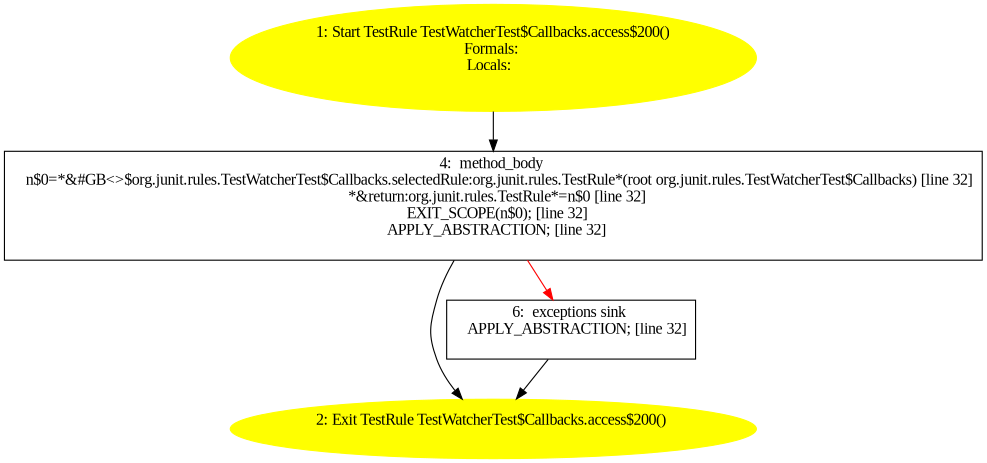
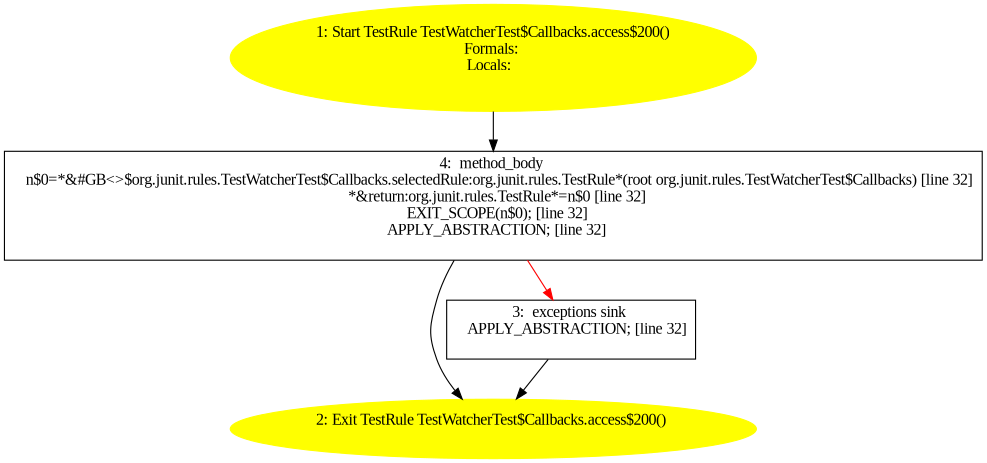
node "6:  exceptions sink APPLY_ABSTRACTION; [line 32]": label "6:  exceptions sink APPLY_ABSTRACTION; [line 32]" -> "3:  exceptions sink APPLY_ABSTRACTION; [line 32]"
